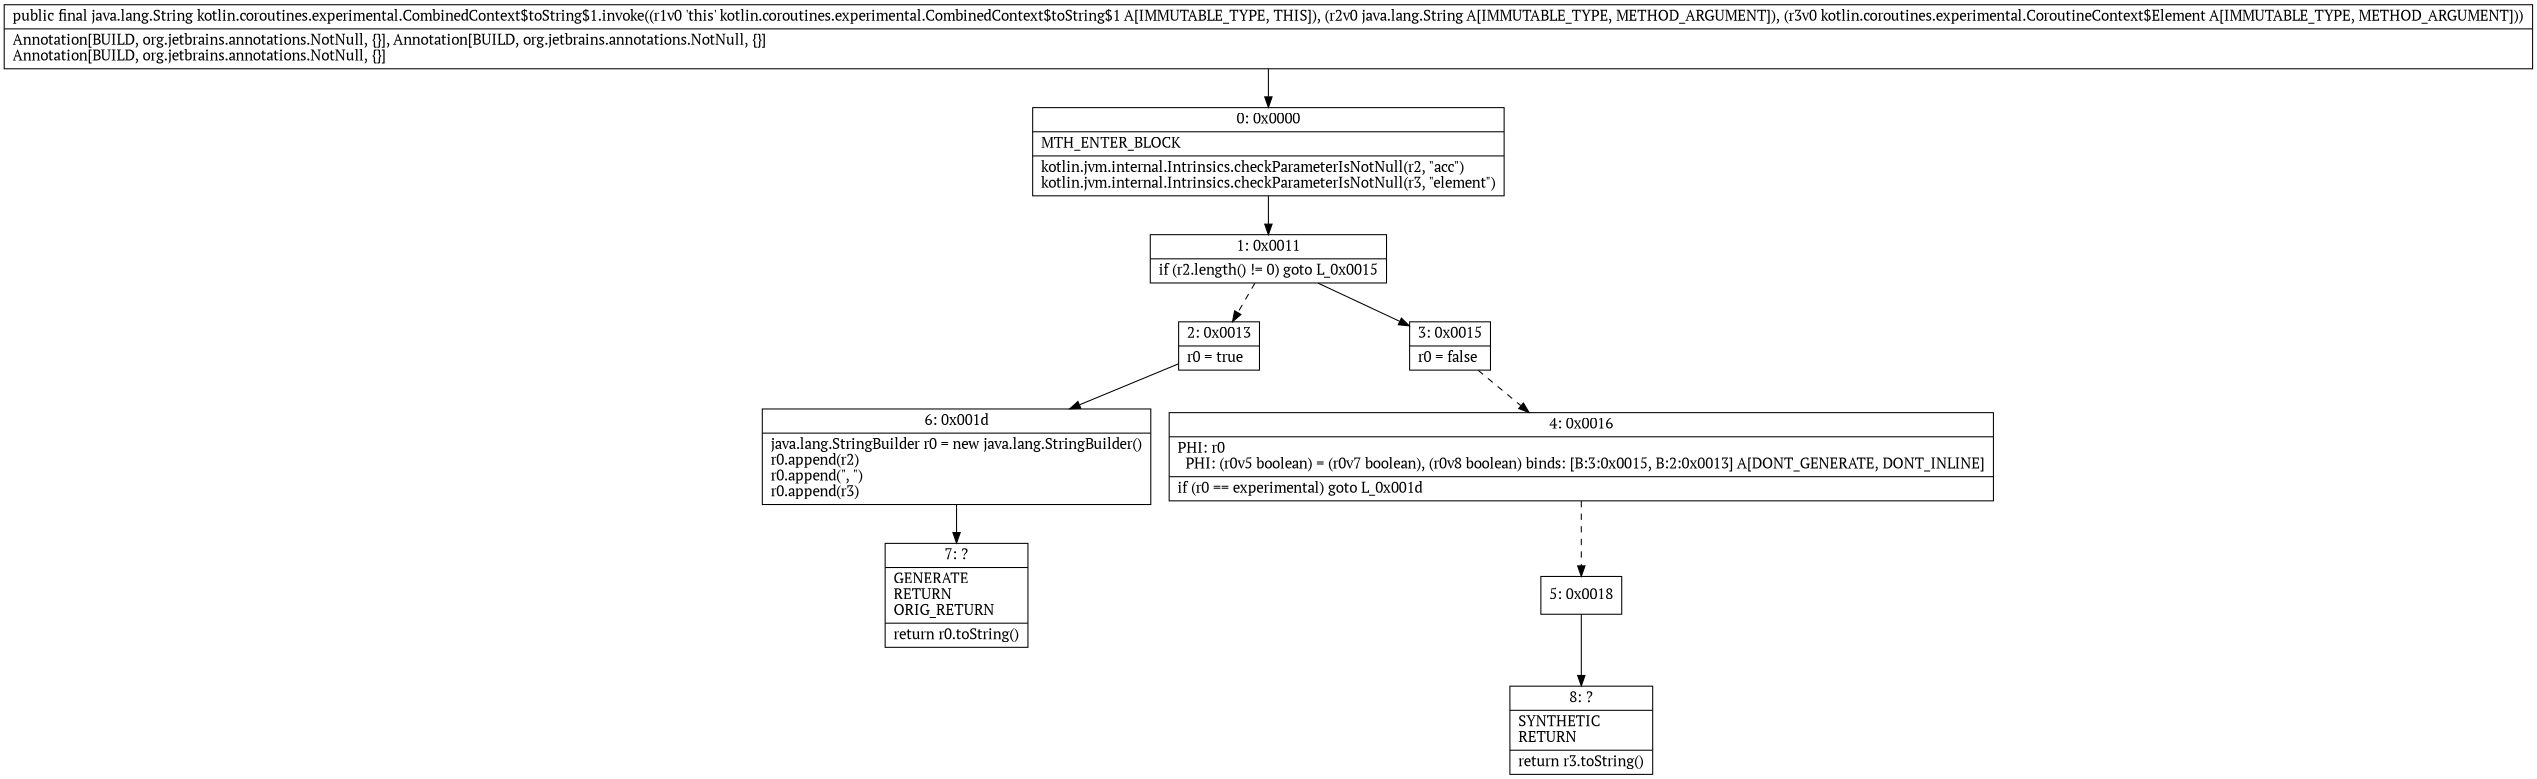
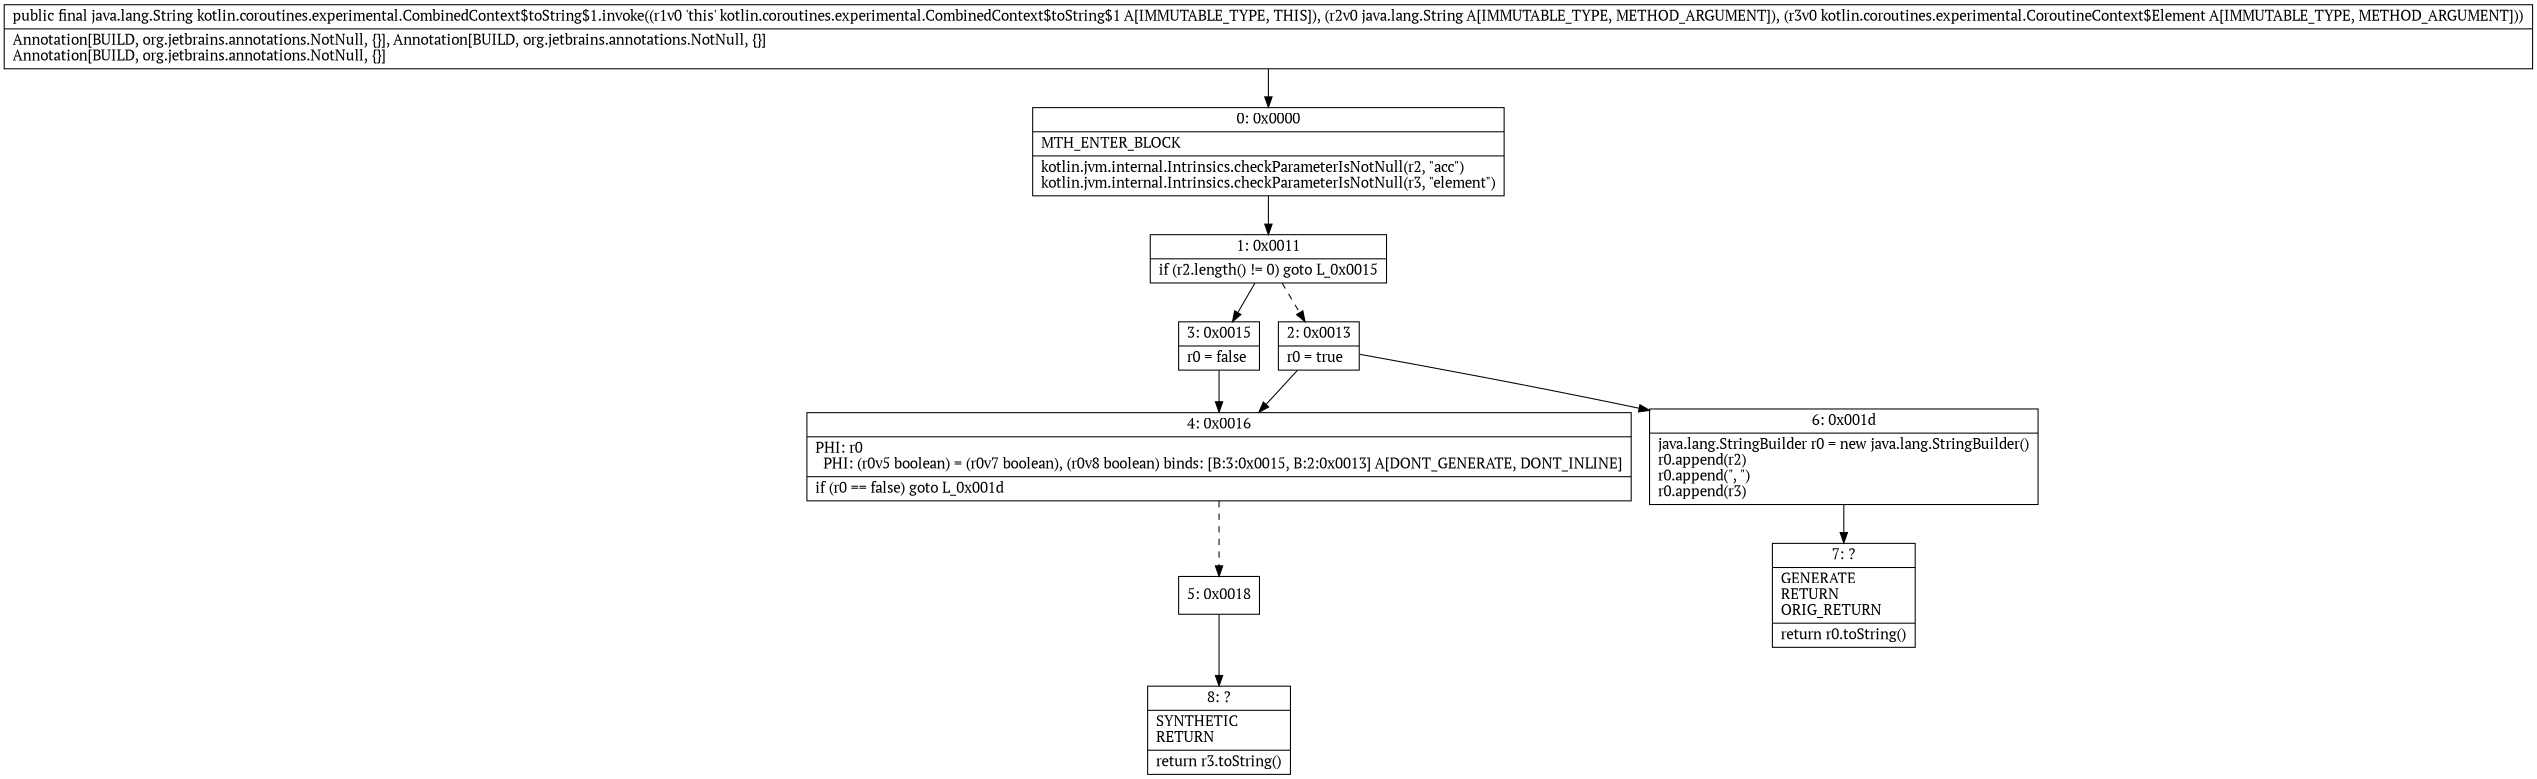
edge "2: 0x0013" -> "4: 0x0016": added
edge "3: 0x0015" -> "4: 0x0016": style dashed -> solid
node "4: 0x0016": text "if (r0 == experimental) goto L_0x001d" -> "if (r0 == false) goto L_0x001d"
